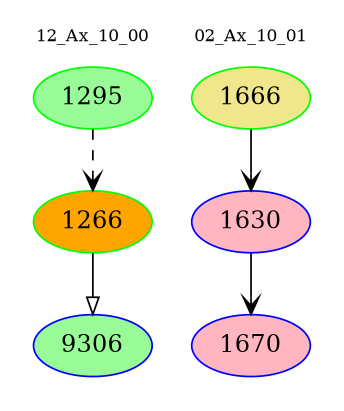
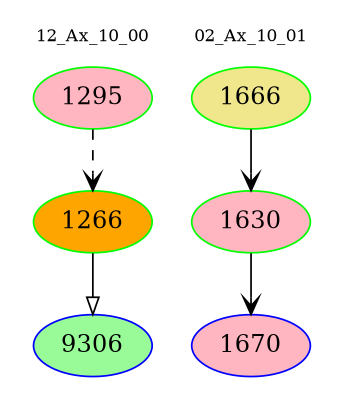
node "1295": fillcolor palegreen -> lightpink
node "1630": color blue -> green
